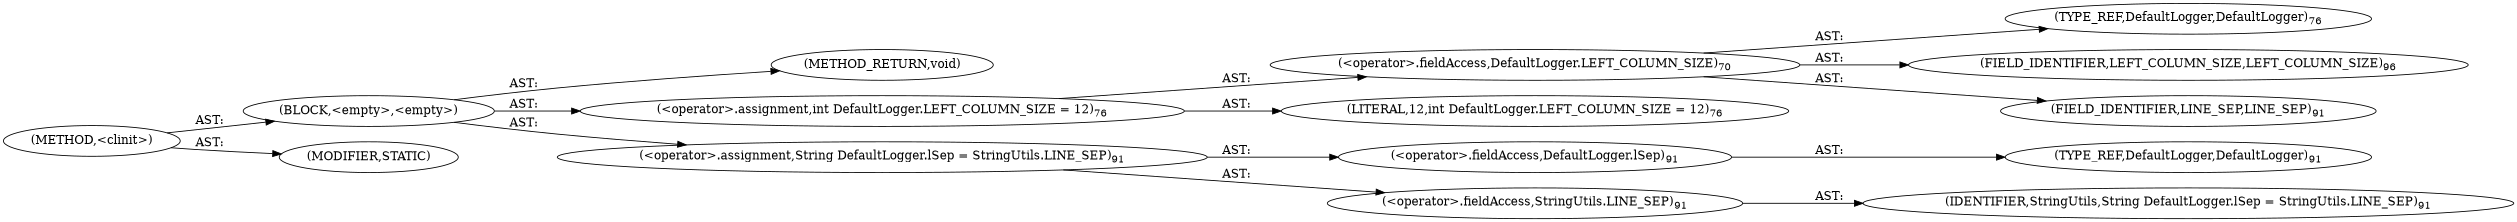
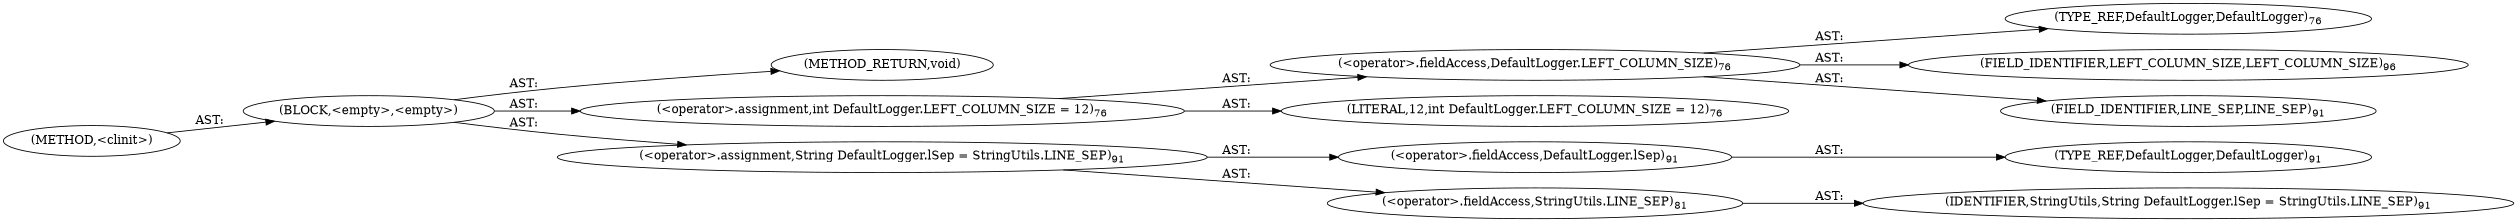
node "(<operator>.fieldAccess,DefaultLogger.LEFT_COLUMN_SIZE)": text "70" -> "76"
node "(MODIFIER,STATIC)": removed
node "(<operator>.fieldAccess,StringUtils.LINE_SEP)": text "91" -> "81"
